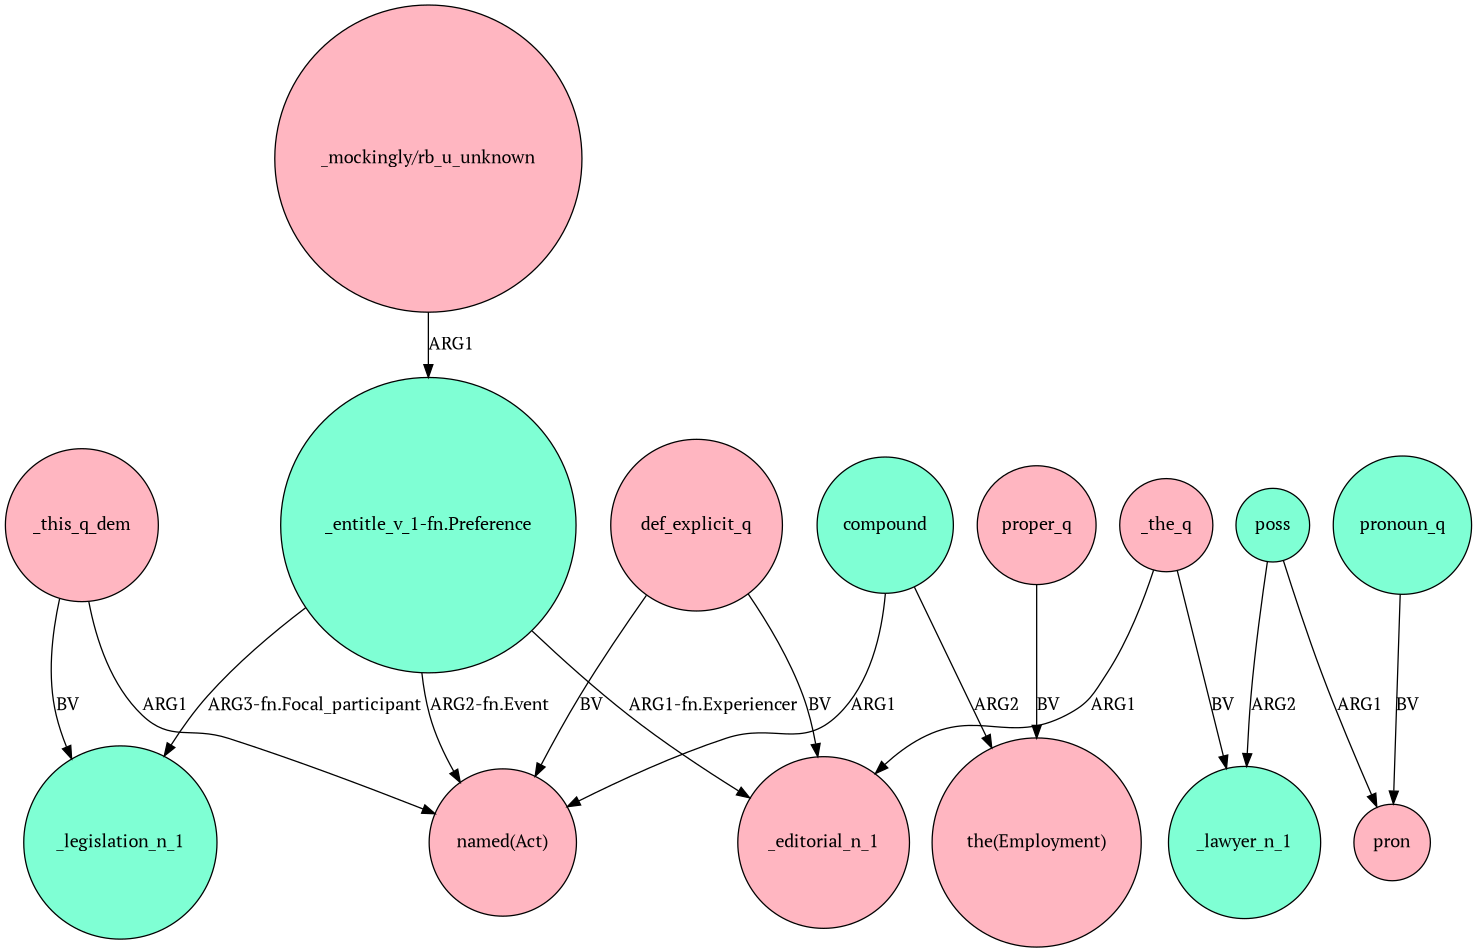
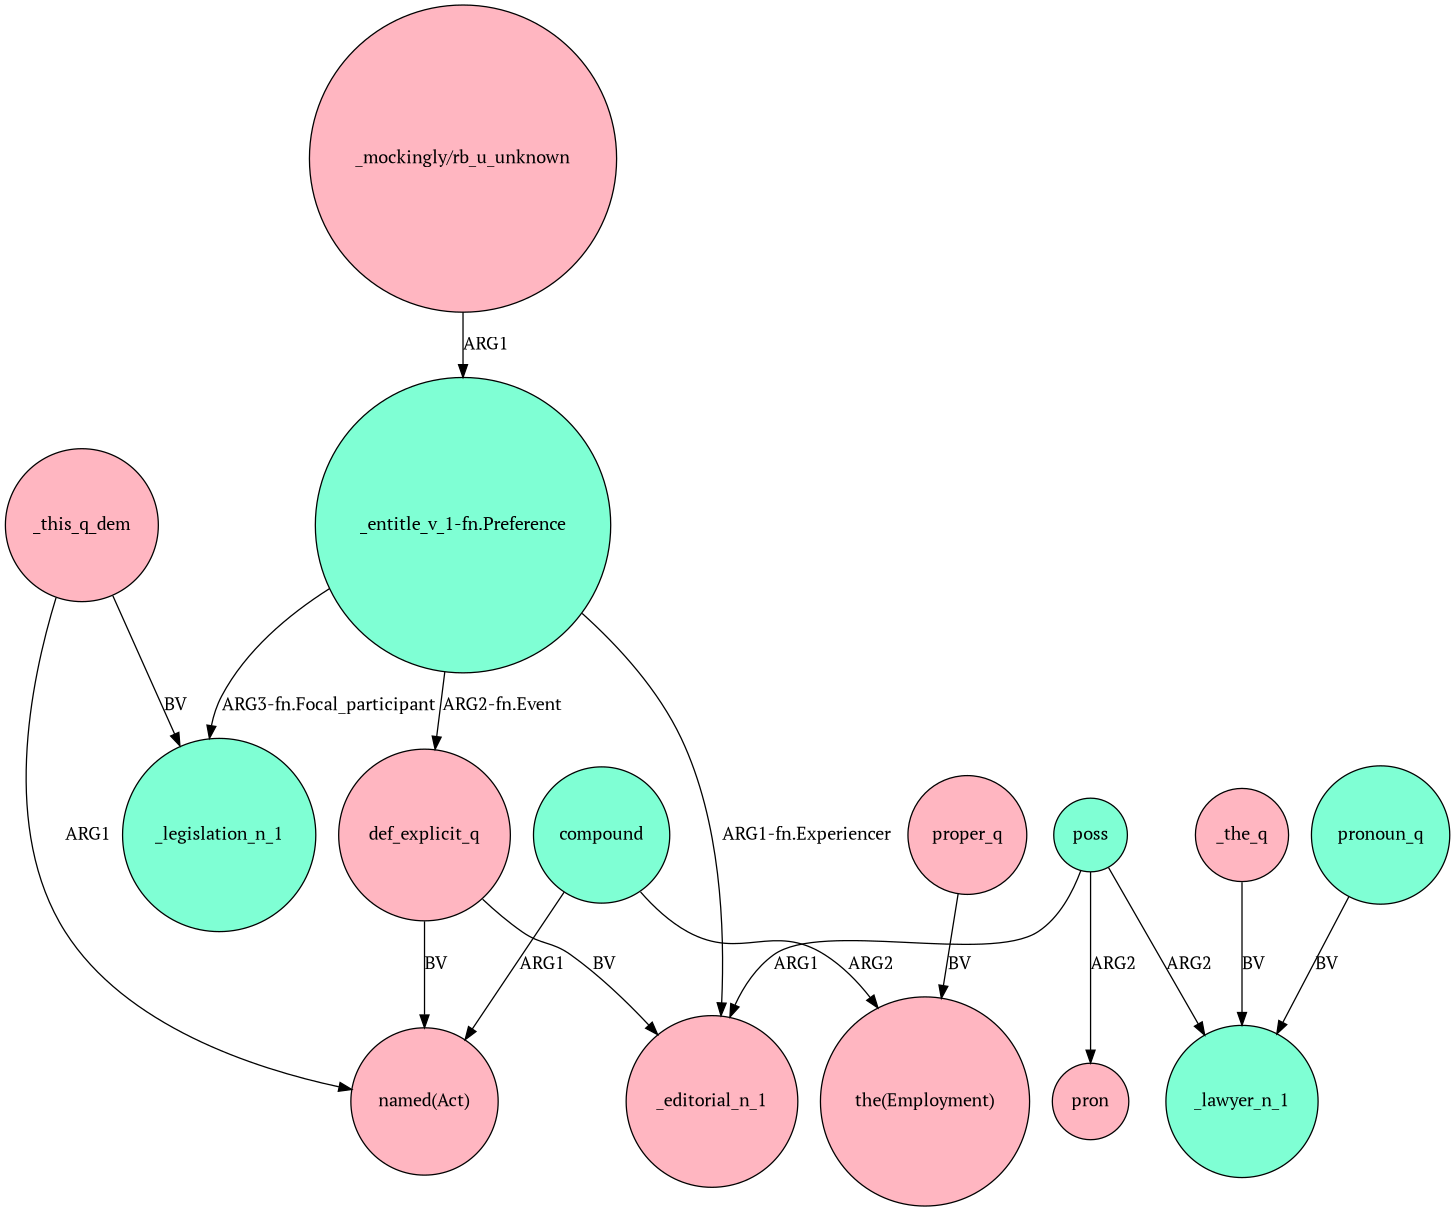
edge "pronoun_q" -> "pron": now "pronoun_q" -> "_lawyer_n_1"
edge "poss" -> "pron": label "ARG1" -> "ARG2"
edge "_the_q" -> "_editorial_n_1": now "poss" -> "_editorial_n_1"
edge "_entitle_v_1-fn.Preference" -> "named(Act)": now "_entitle_v_1-fn.Preference" -> "def_explicit_q"
